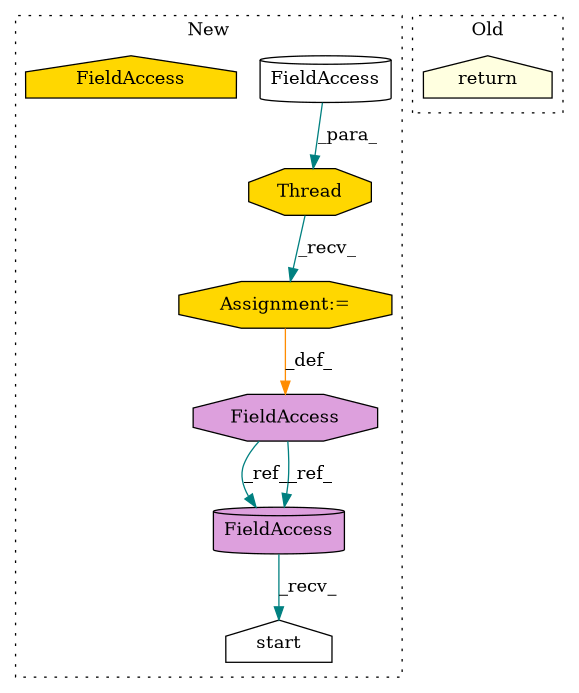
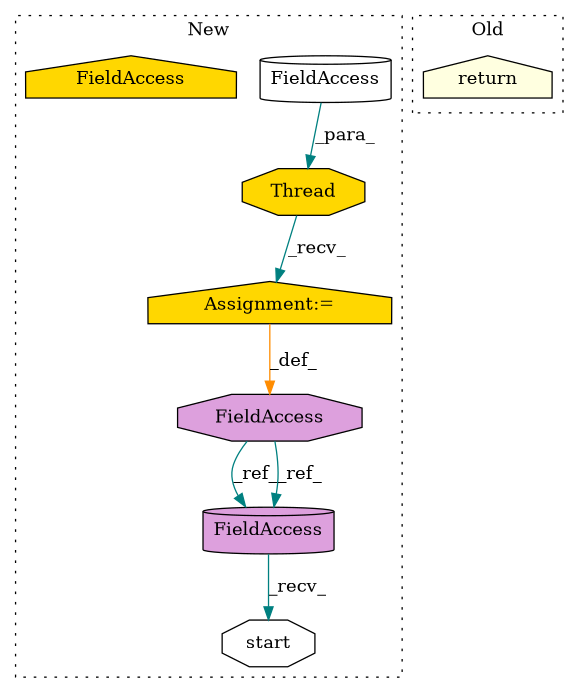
node "Assignment:=": shape octagon -> house
node "start": shape house -> octagon
